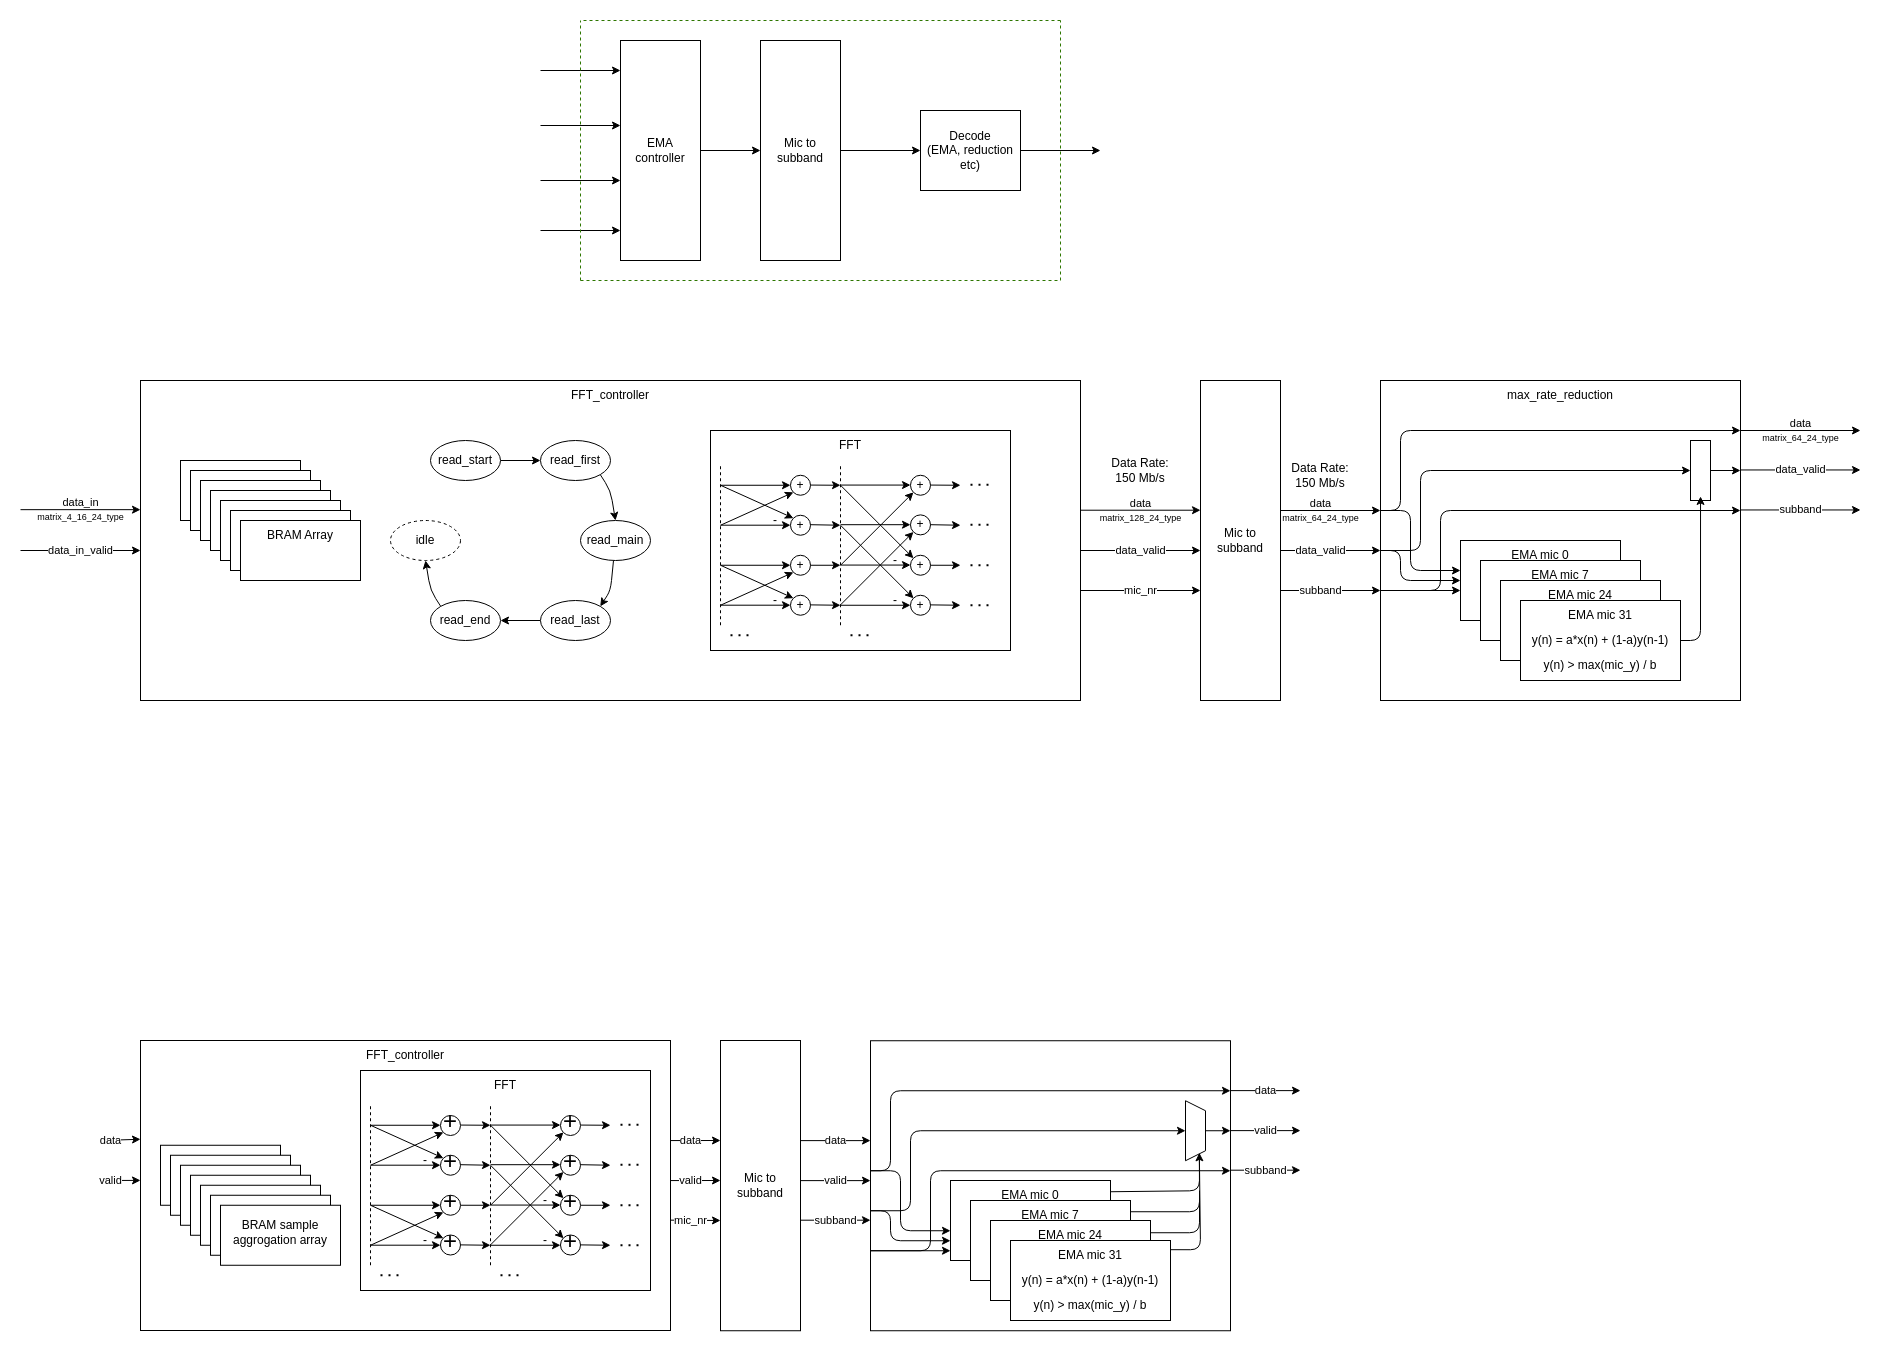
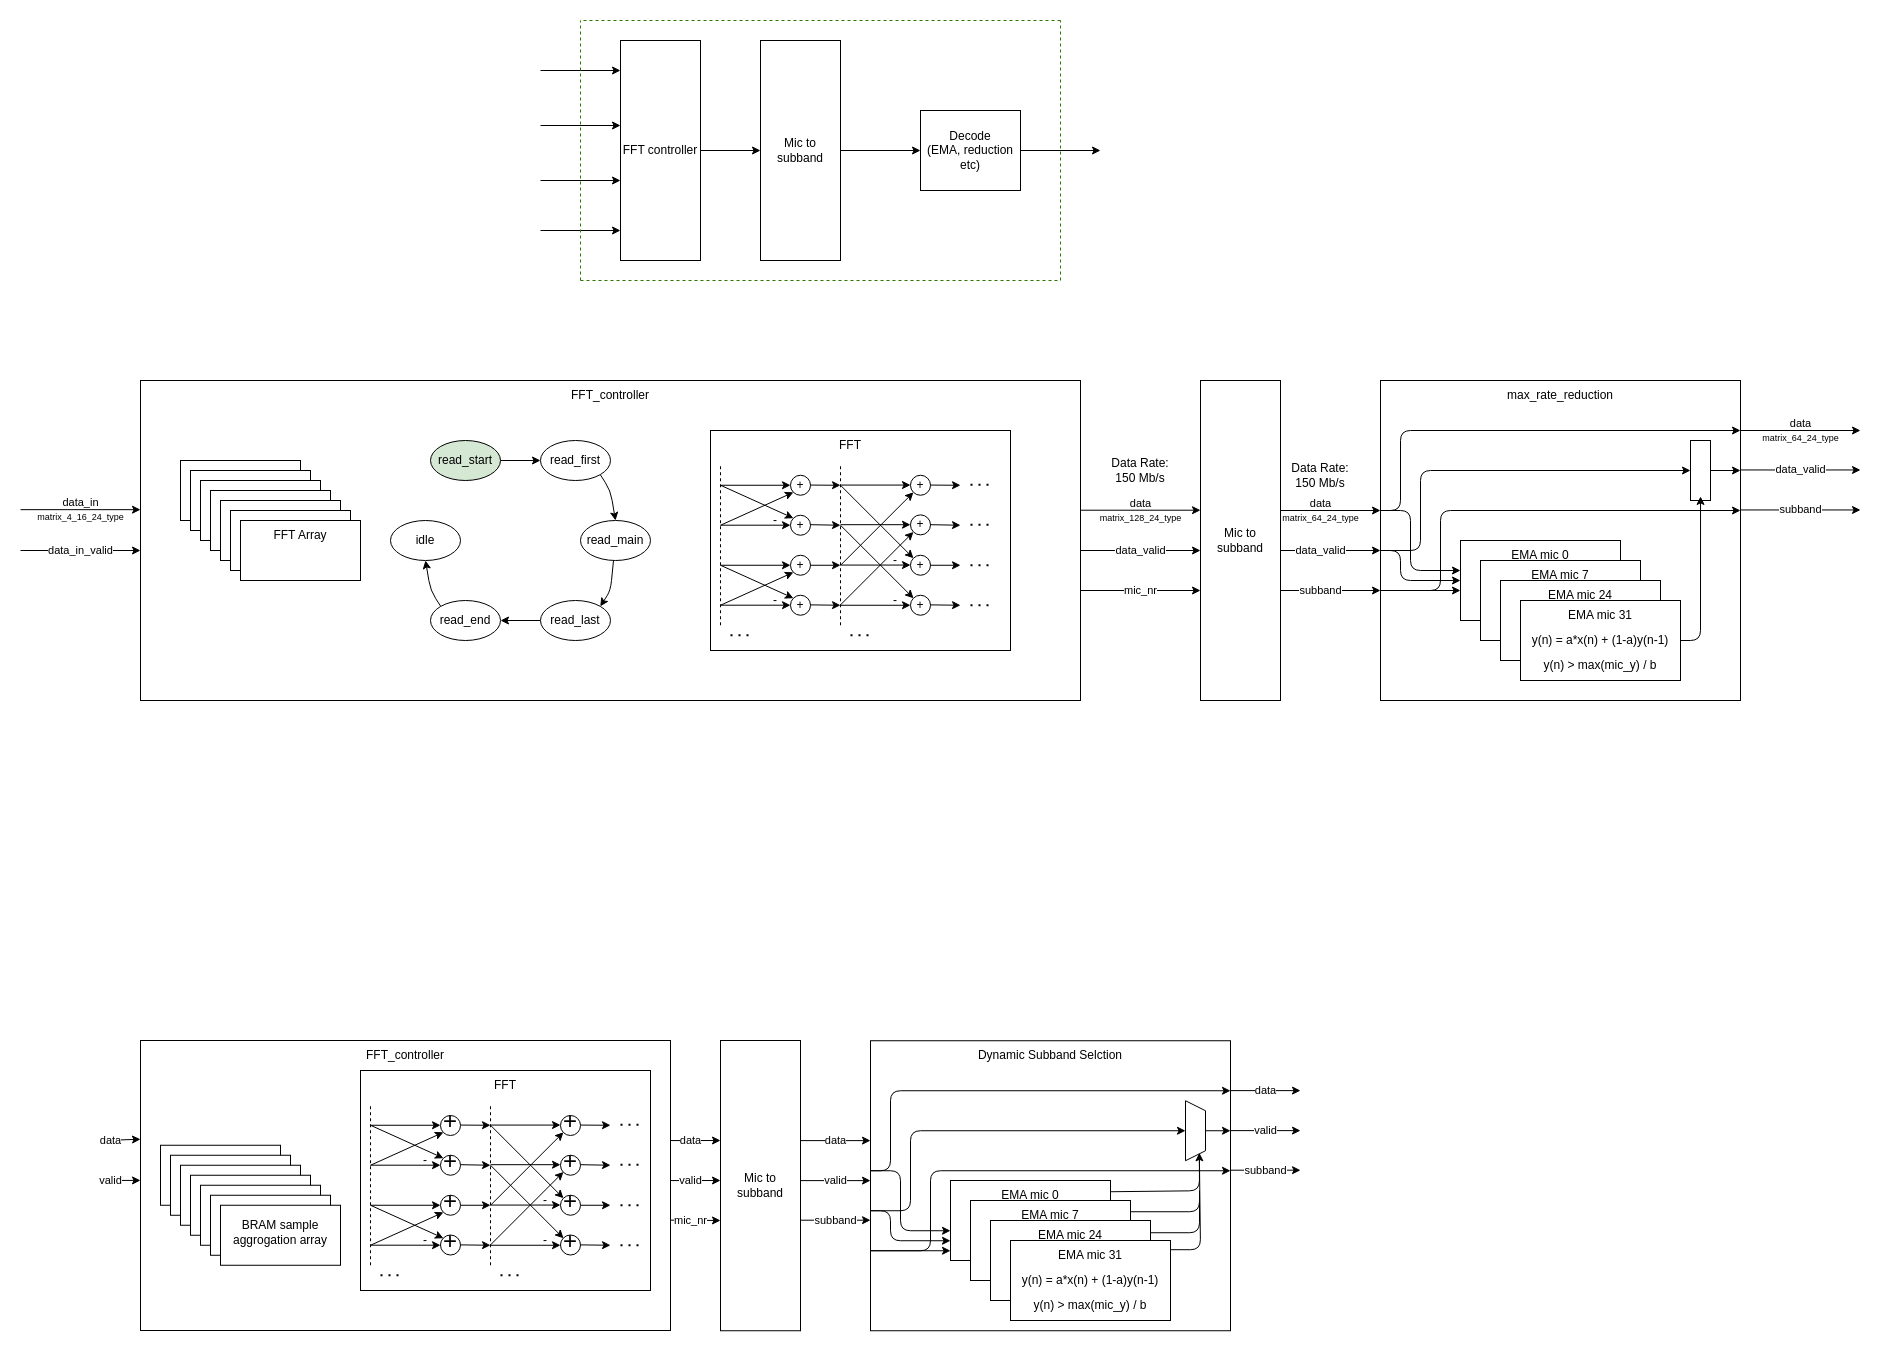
node "EMA controller": label "EMA controller" -> "FFT controller"
node "read_start": fillcolor #ffffff -> #d5e8d4
node "BRAM Array": label "BRAM Array" -> "FFT Array"
node "idle": style dashed -> solid
node "Dynamic Subband Selction": added
